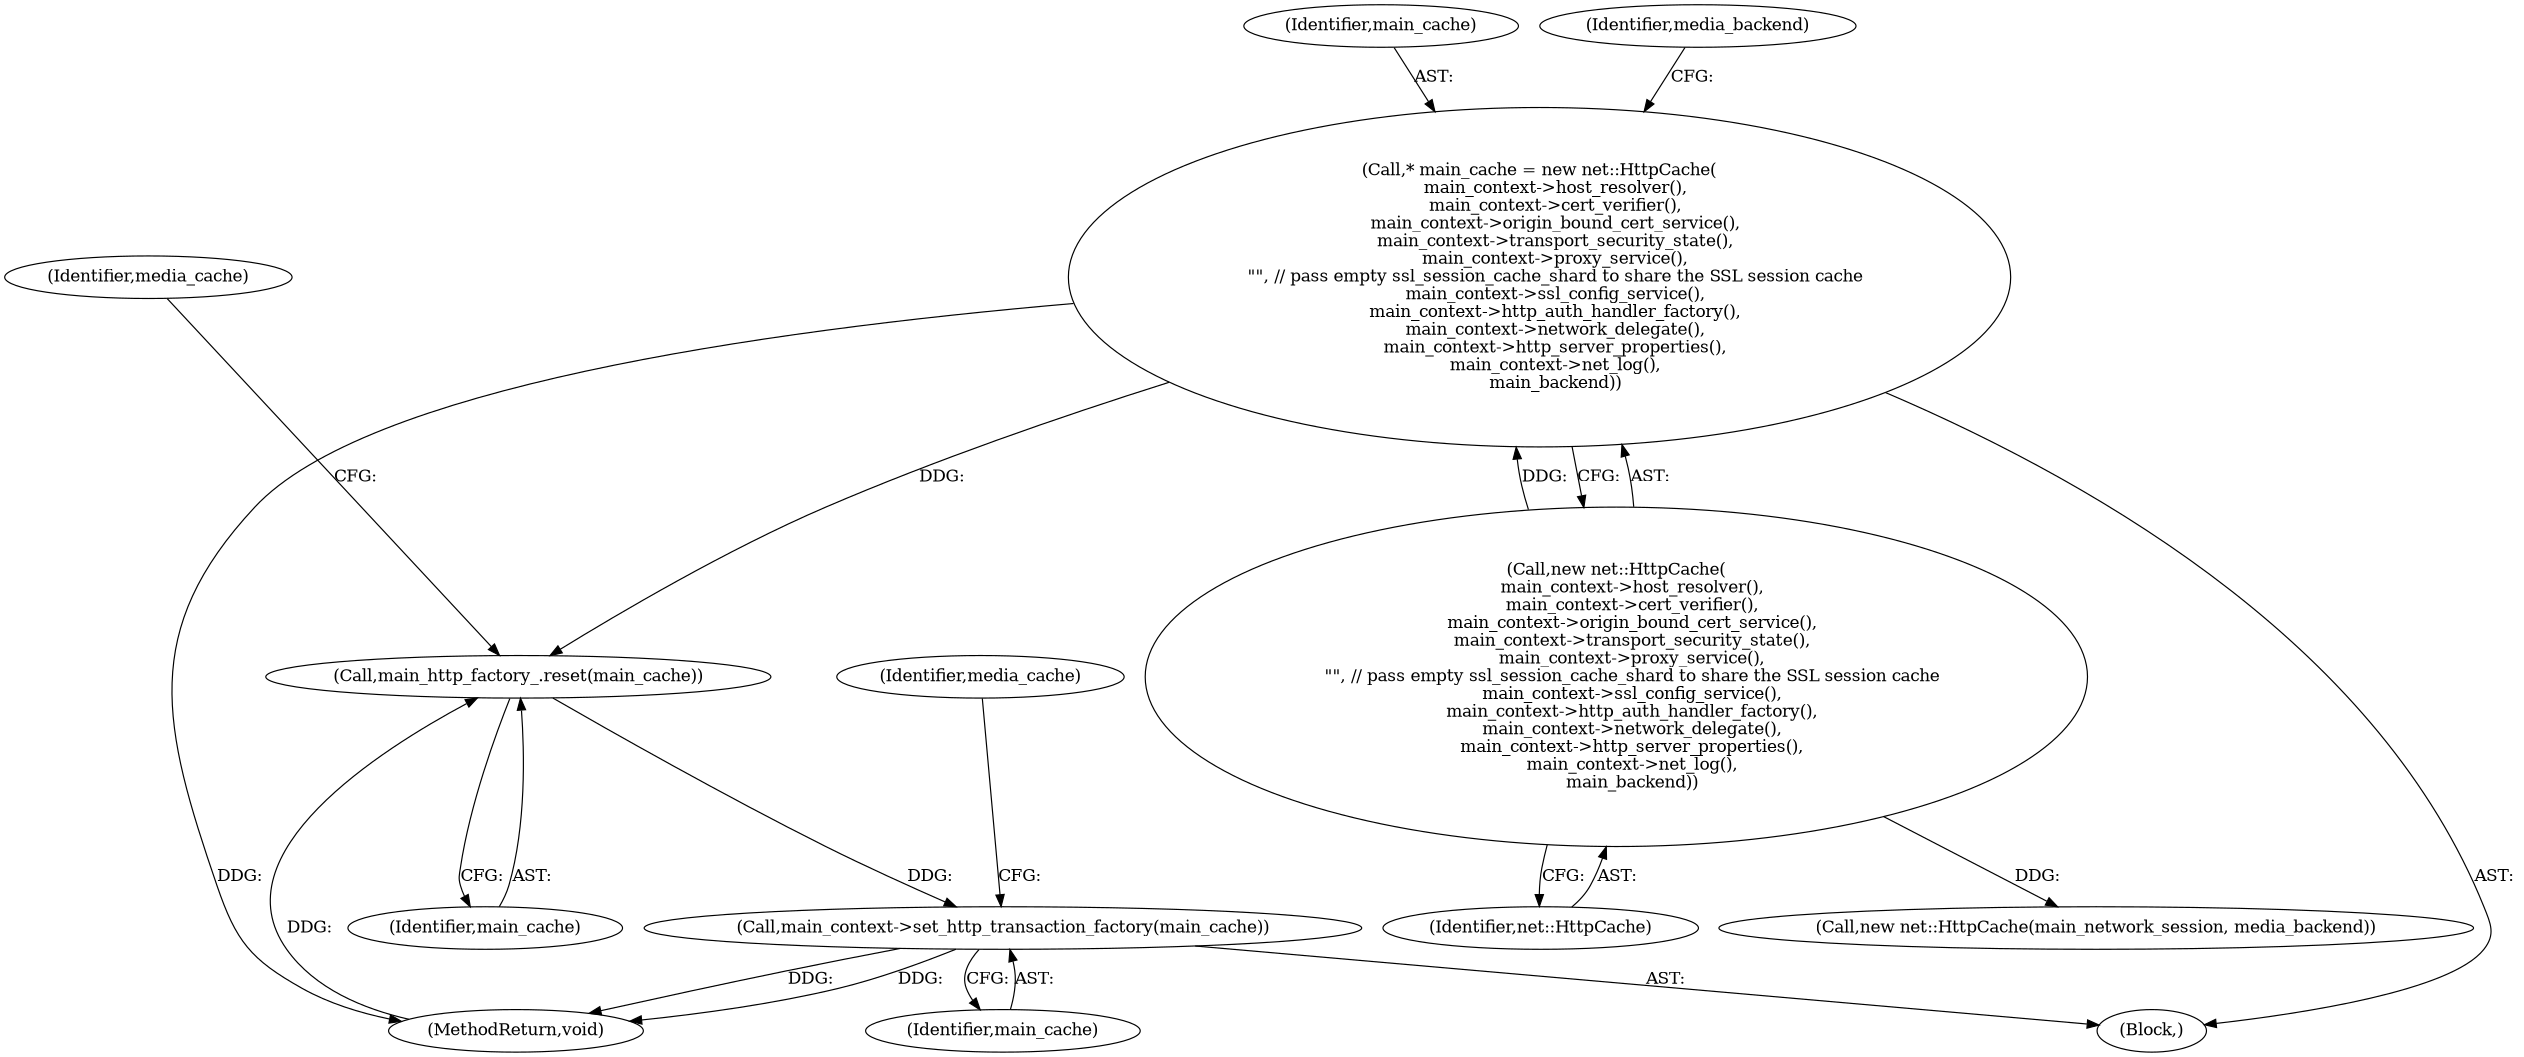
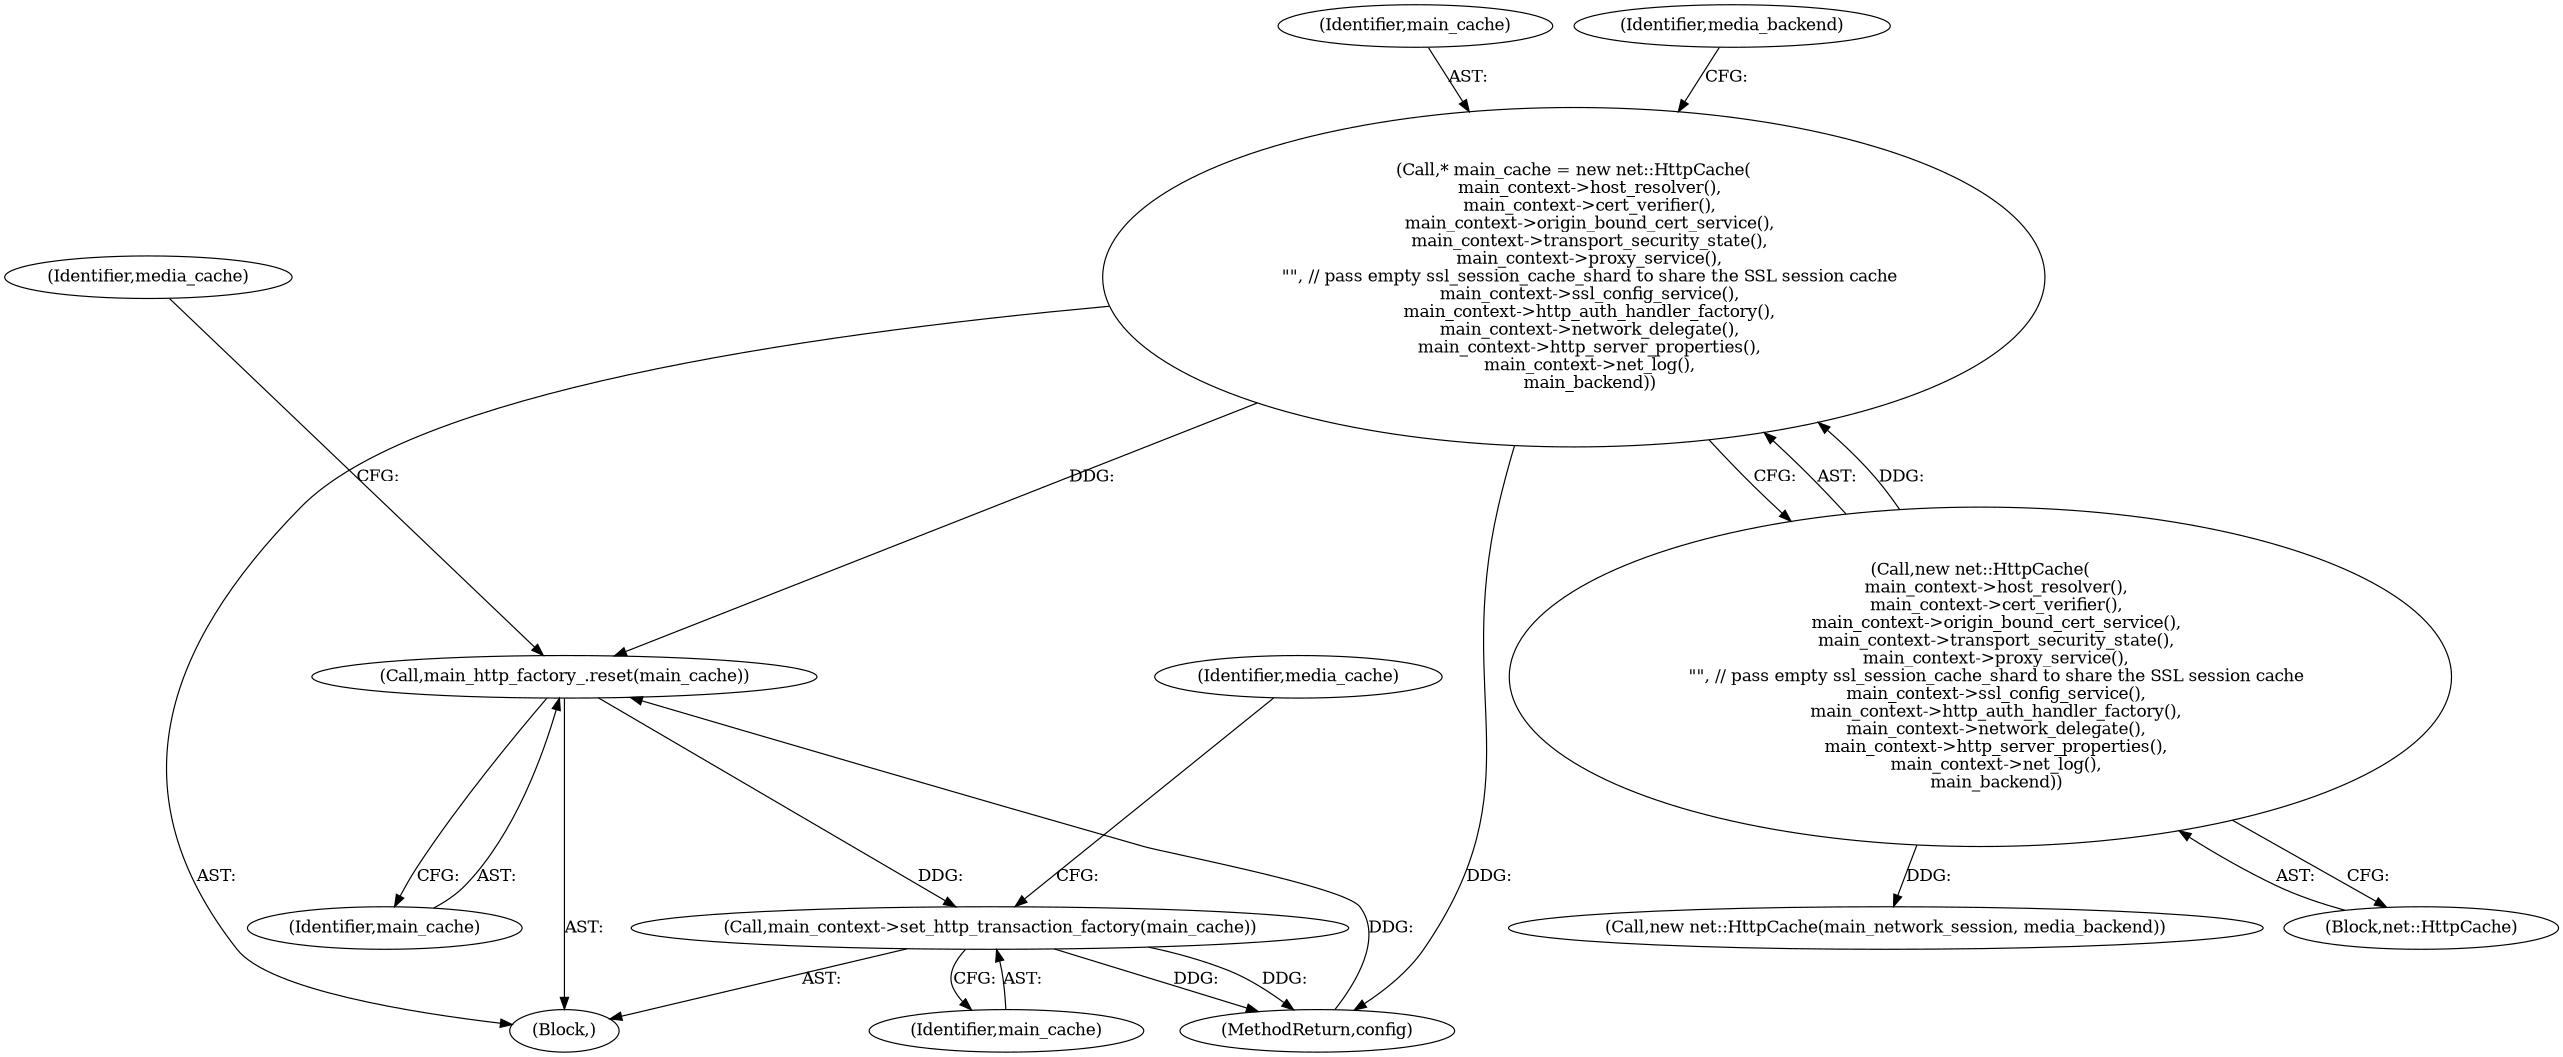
edge "(Call,main_http_factory_.reset(main_cache))" -> "(Block,)": added, label "AST:"
node "(Identifier,net::HttpCache)": label "(Identifier,net::HttpCache)" -> "(Block,net::HttpCache)"
node "(MethodReturn,void)": label "(MethodReturn,void)" -> "(MethodReturn,config)"
